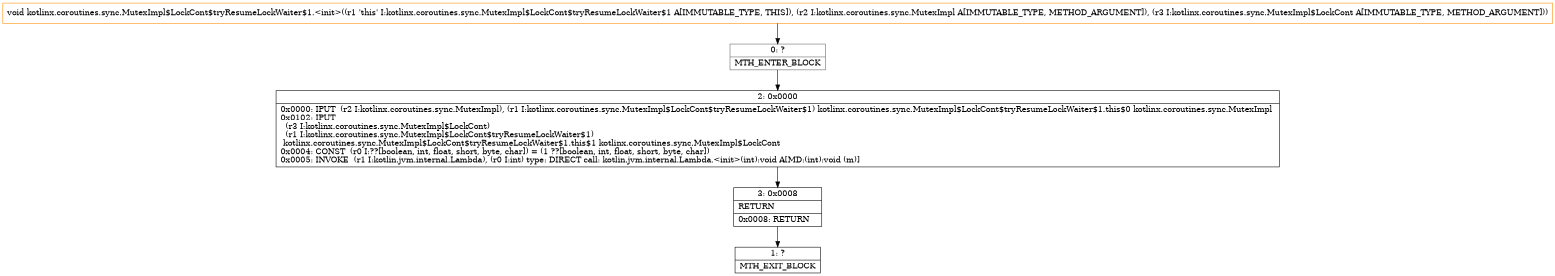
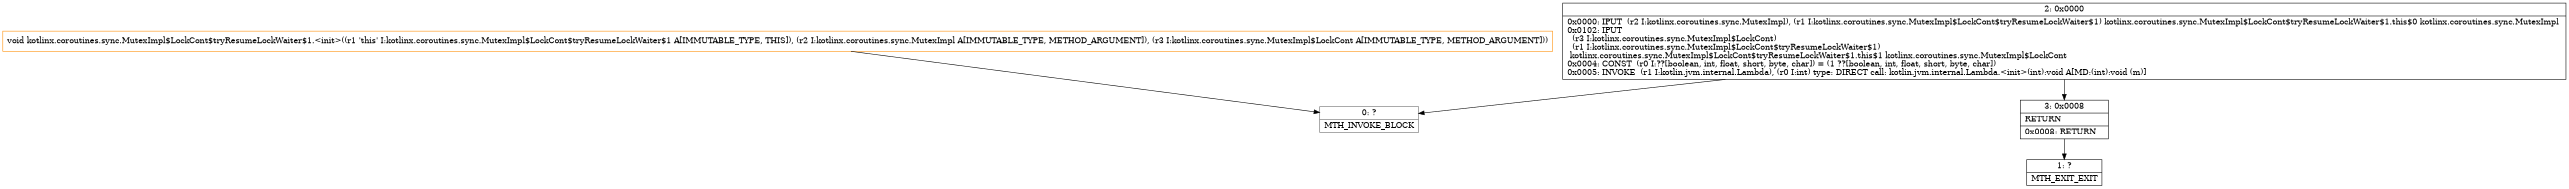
node "0: ?": text "MTH_ENTER_BLOCK" -> "MTH_INVOKE_BLOCK"
edge "0: ?" -> "2: 0x0000": reversed
node "1: ?": text "MTH_EXIT_BLOCK" -> "MTH_EXIT_EXIT"
